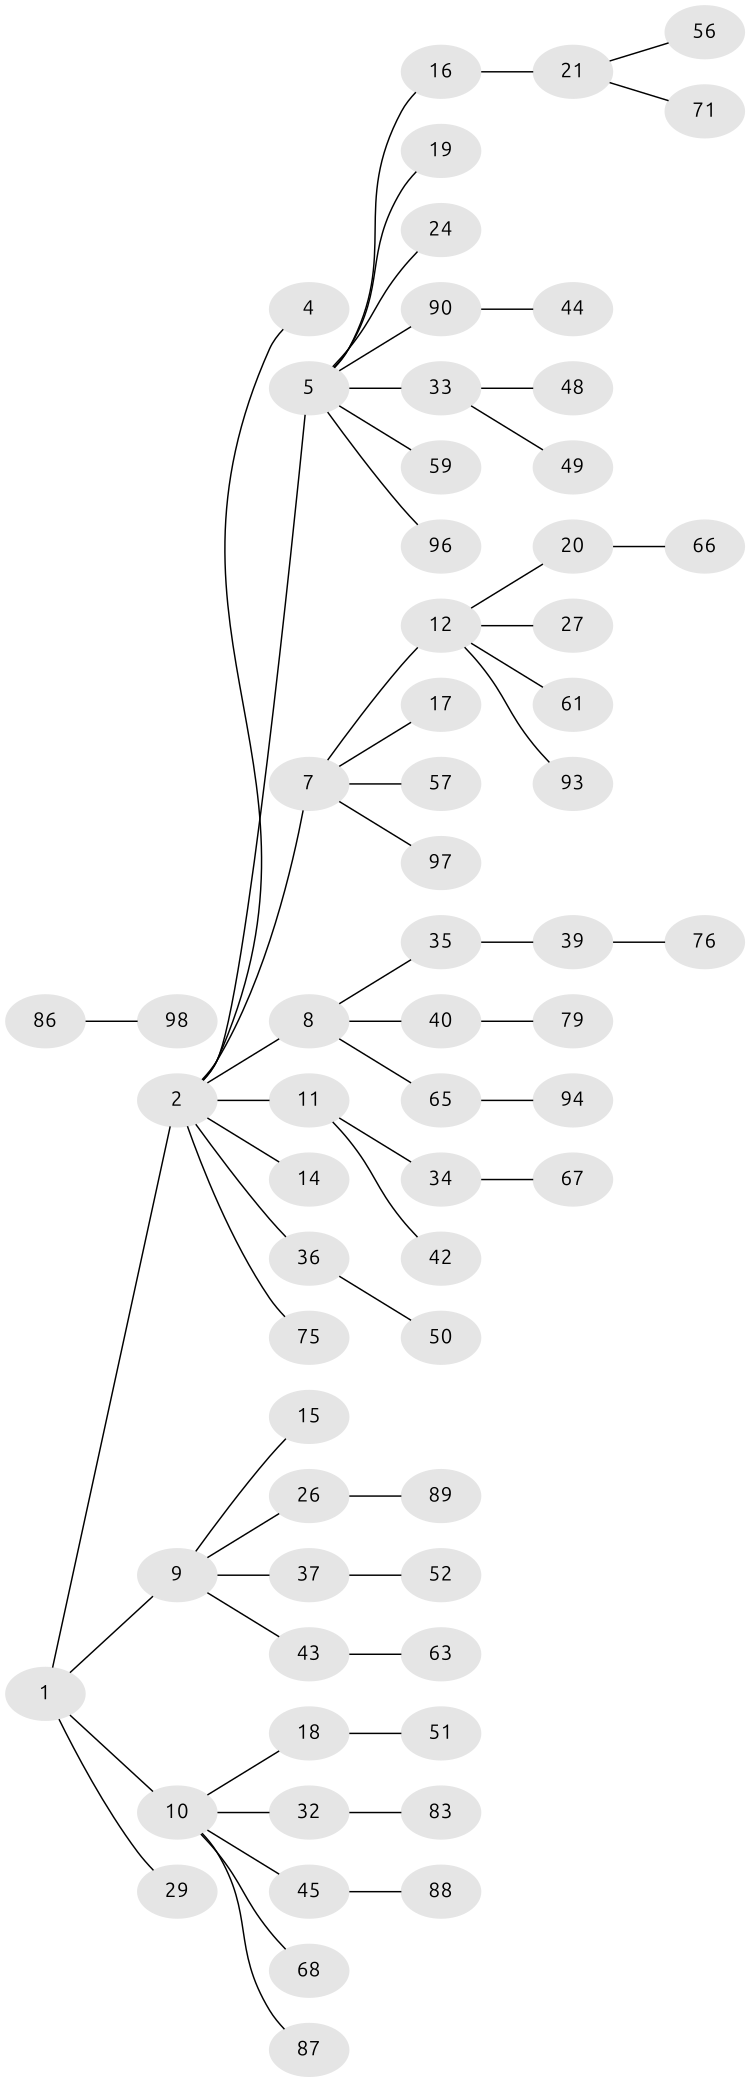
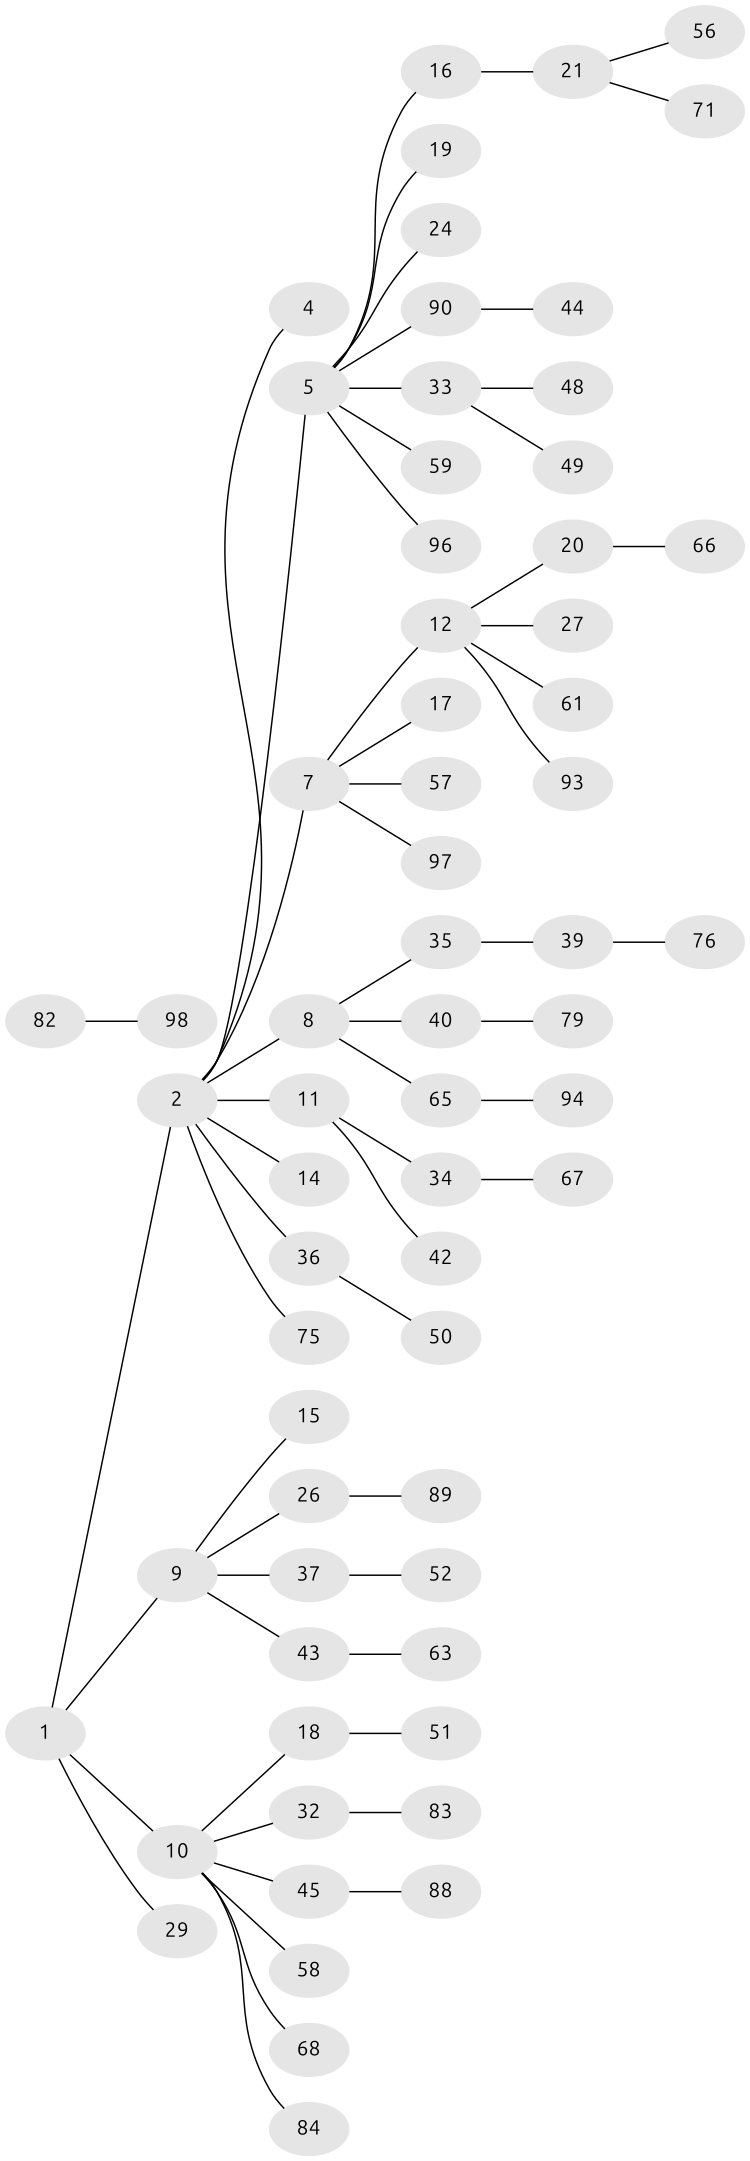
node "86": label "86" -> "82"
node "58": added
node "87": label "87" -> "84"
